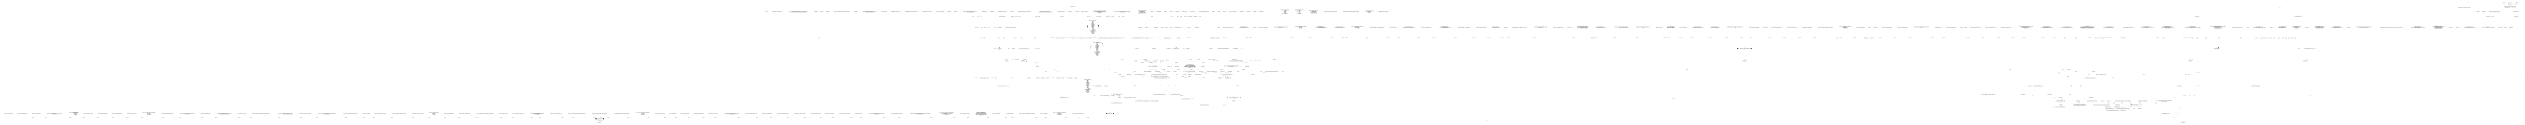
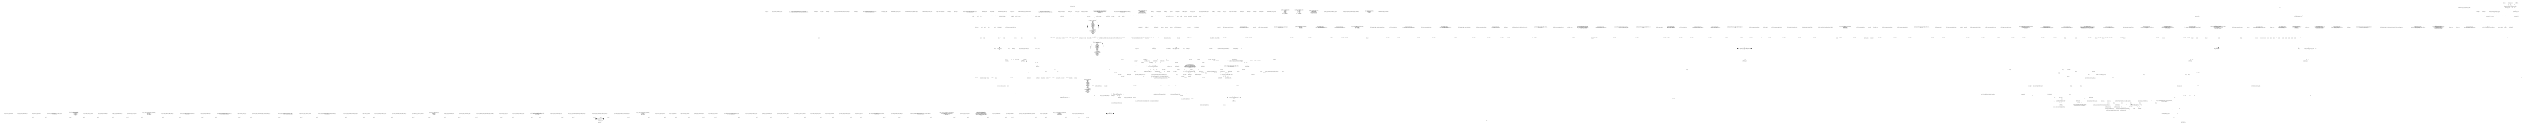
node "(MethodParameterIn,int rk_is_subkey)": added
